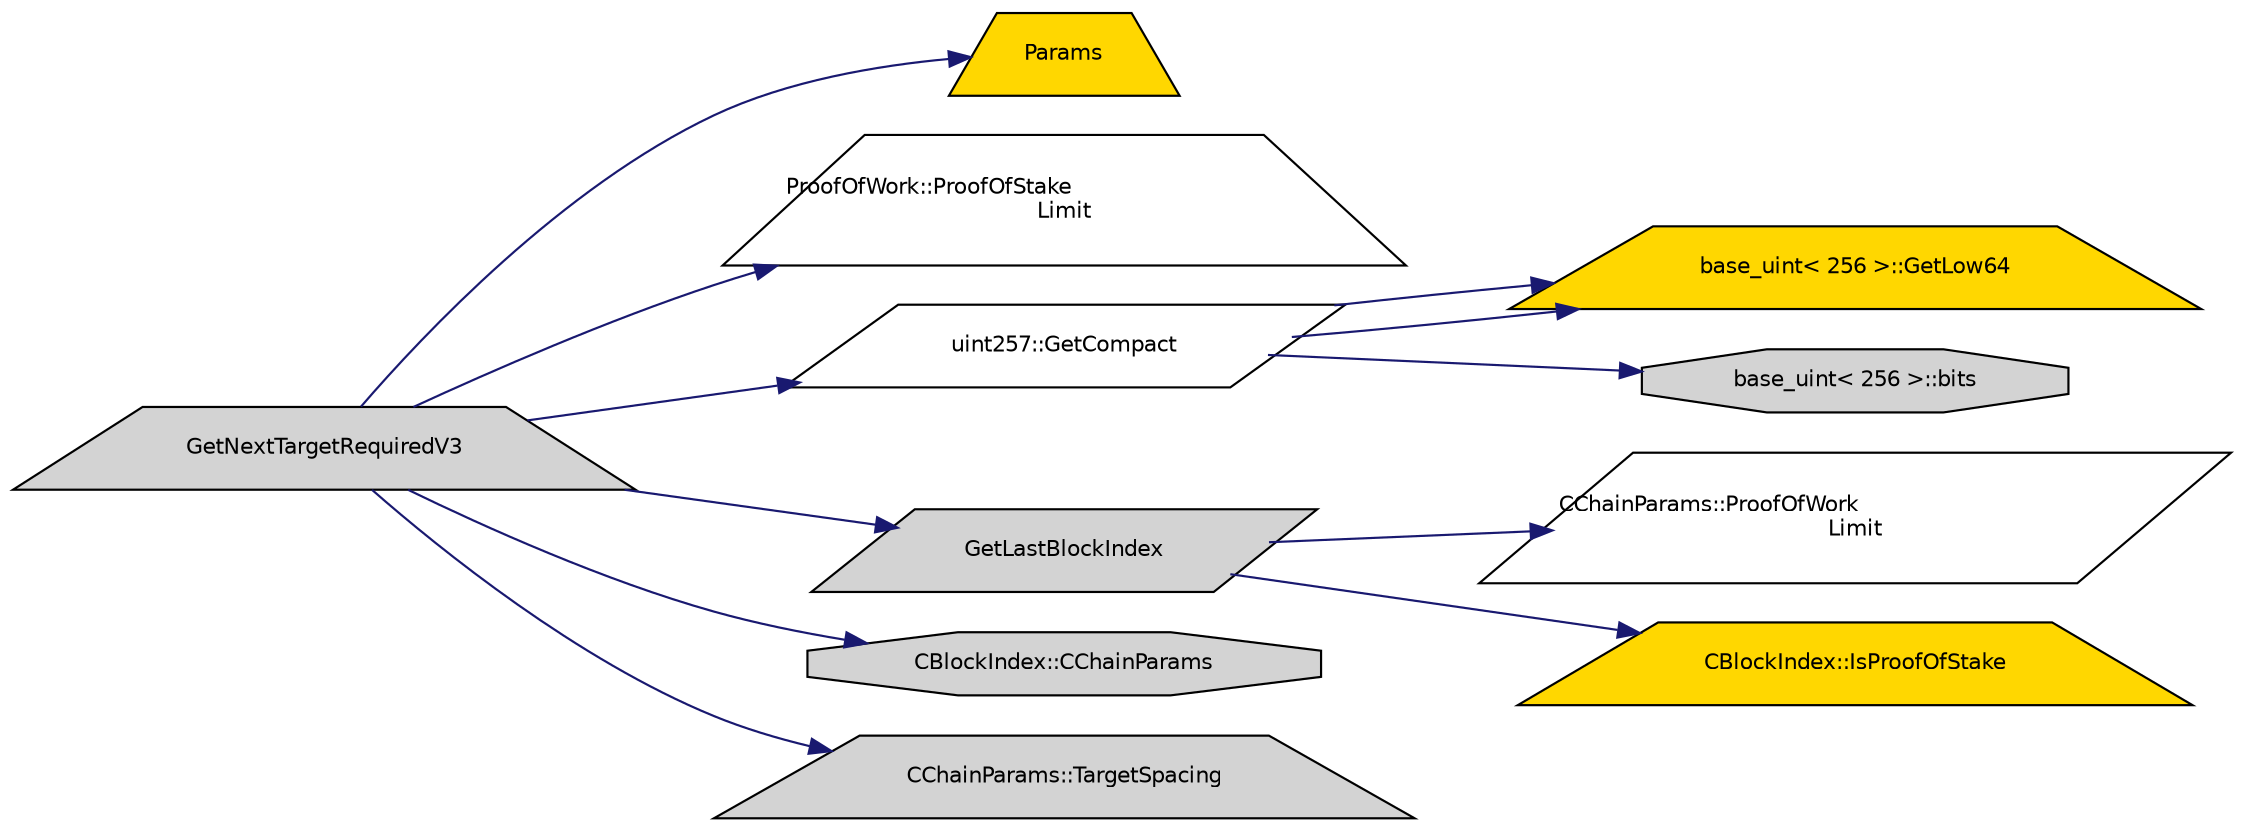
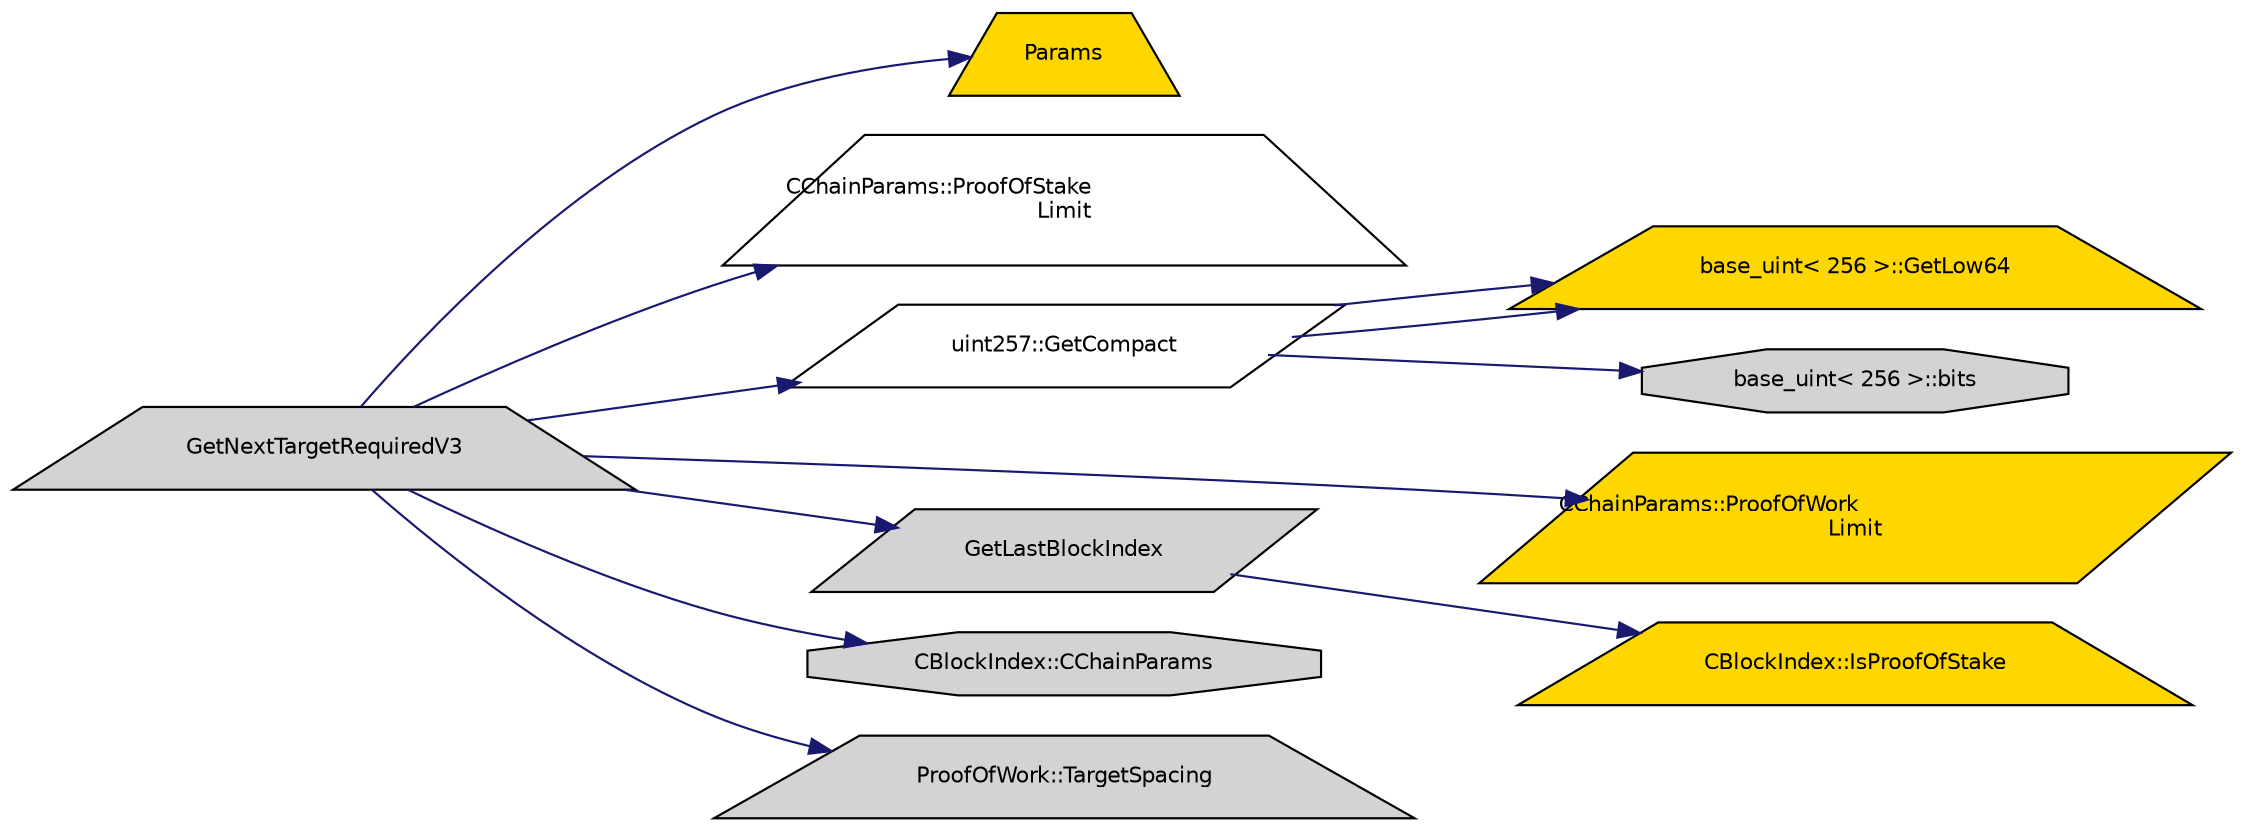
node "ProofOfWork::ProofOfStake Limit": label "ProofOfWork::ProofOfStake Limit" -> "CChainParams::ProofOfStake Limit"
node "CChainParams::ProofOfWork Limit": fillcolor white -> gold
edge "GetLastBlockIndex" -> "CChainParams::ProofOfWork Limit": now "GetNextTargetRequiredV3" -> "CChainParams::ProofOfWork Limit"
node "CChainParams::TargetSpacing": label "CChainParams::TargetSpacing" -> "ProofOfWork::TargetSpacing"
